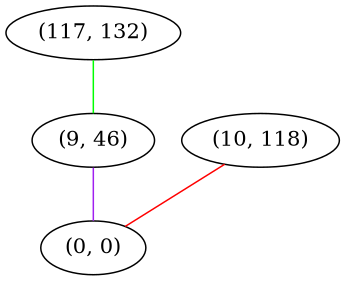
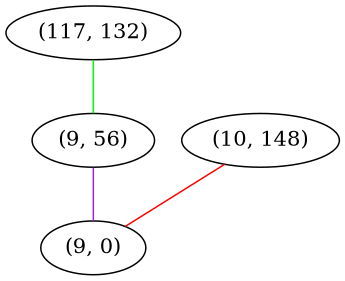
node "(9, 46)": label "(9, 46)" -> "(9, 56)"
node "(10, 118)": label "(10, 118)" -> "(10, 148)"
node "(0, 0)": label "(0, 0)" -> "(9, 0)"
